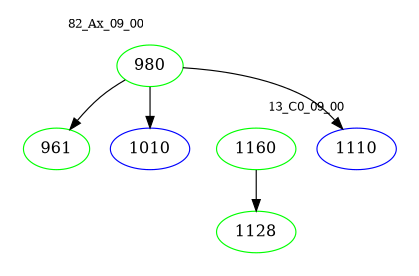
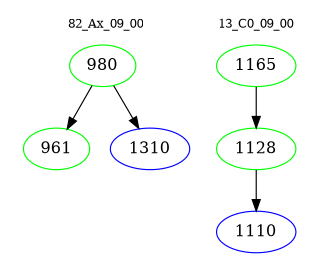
edge "980" -> "1110": now "1128" -> "1110"
node "1010": label "1010" -> "1310"
node "1160": label "1160" -> "1165"
